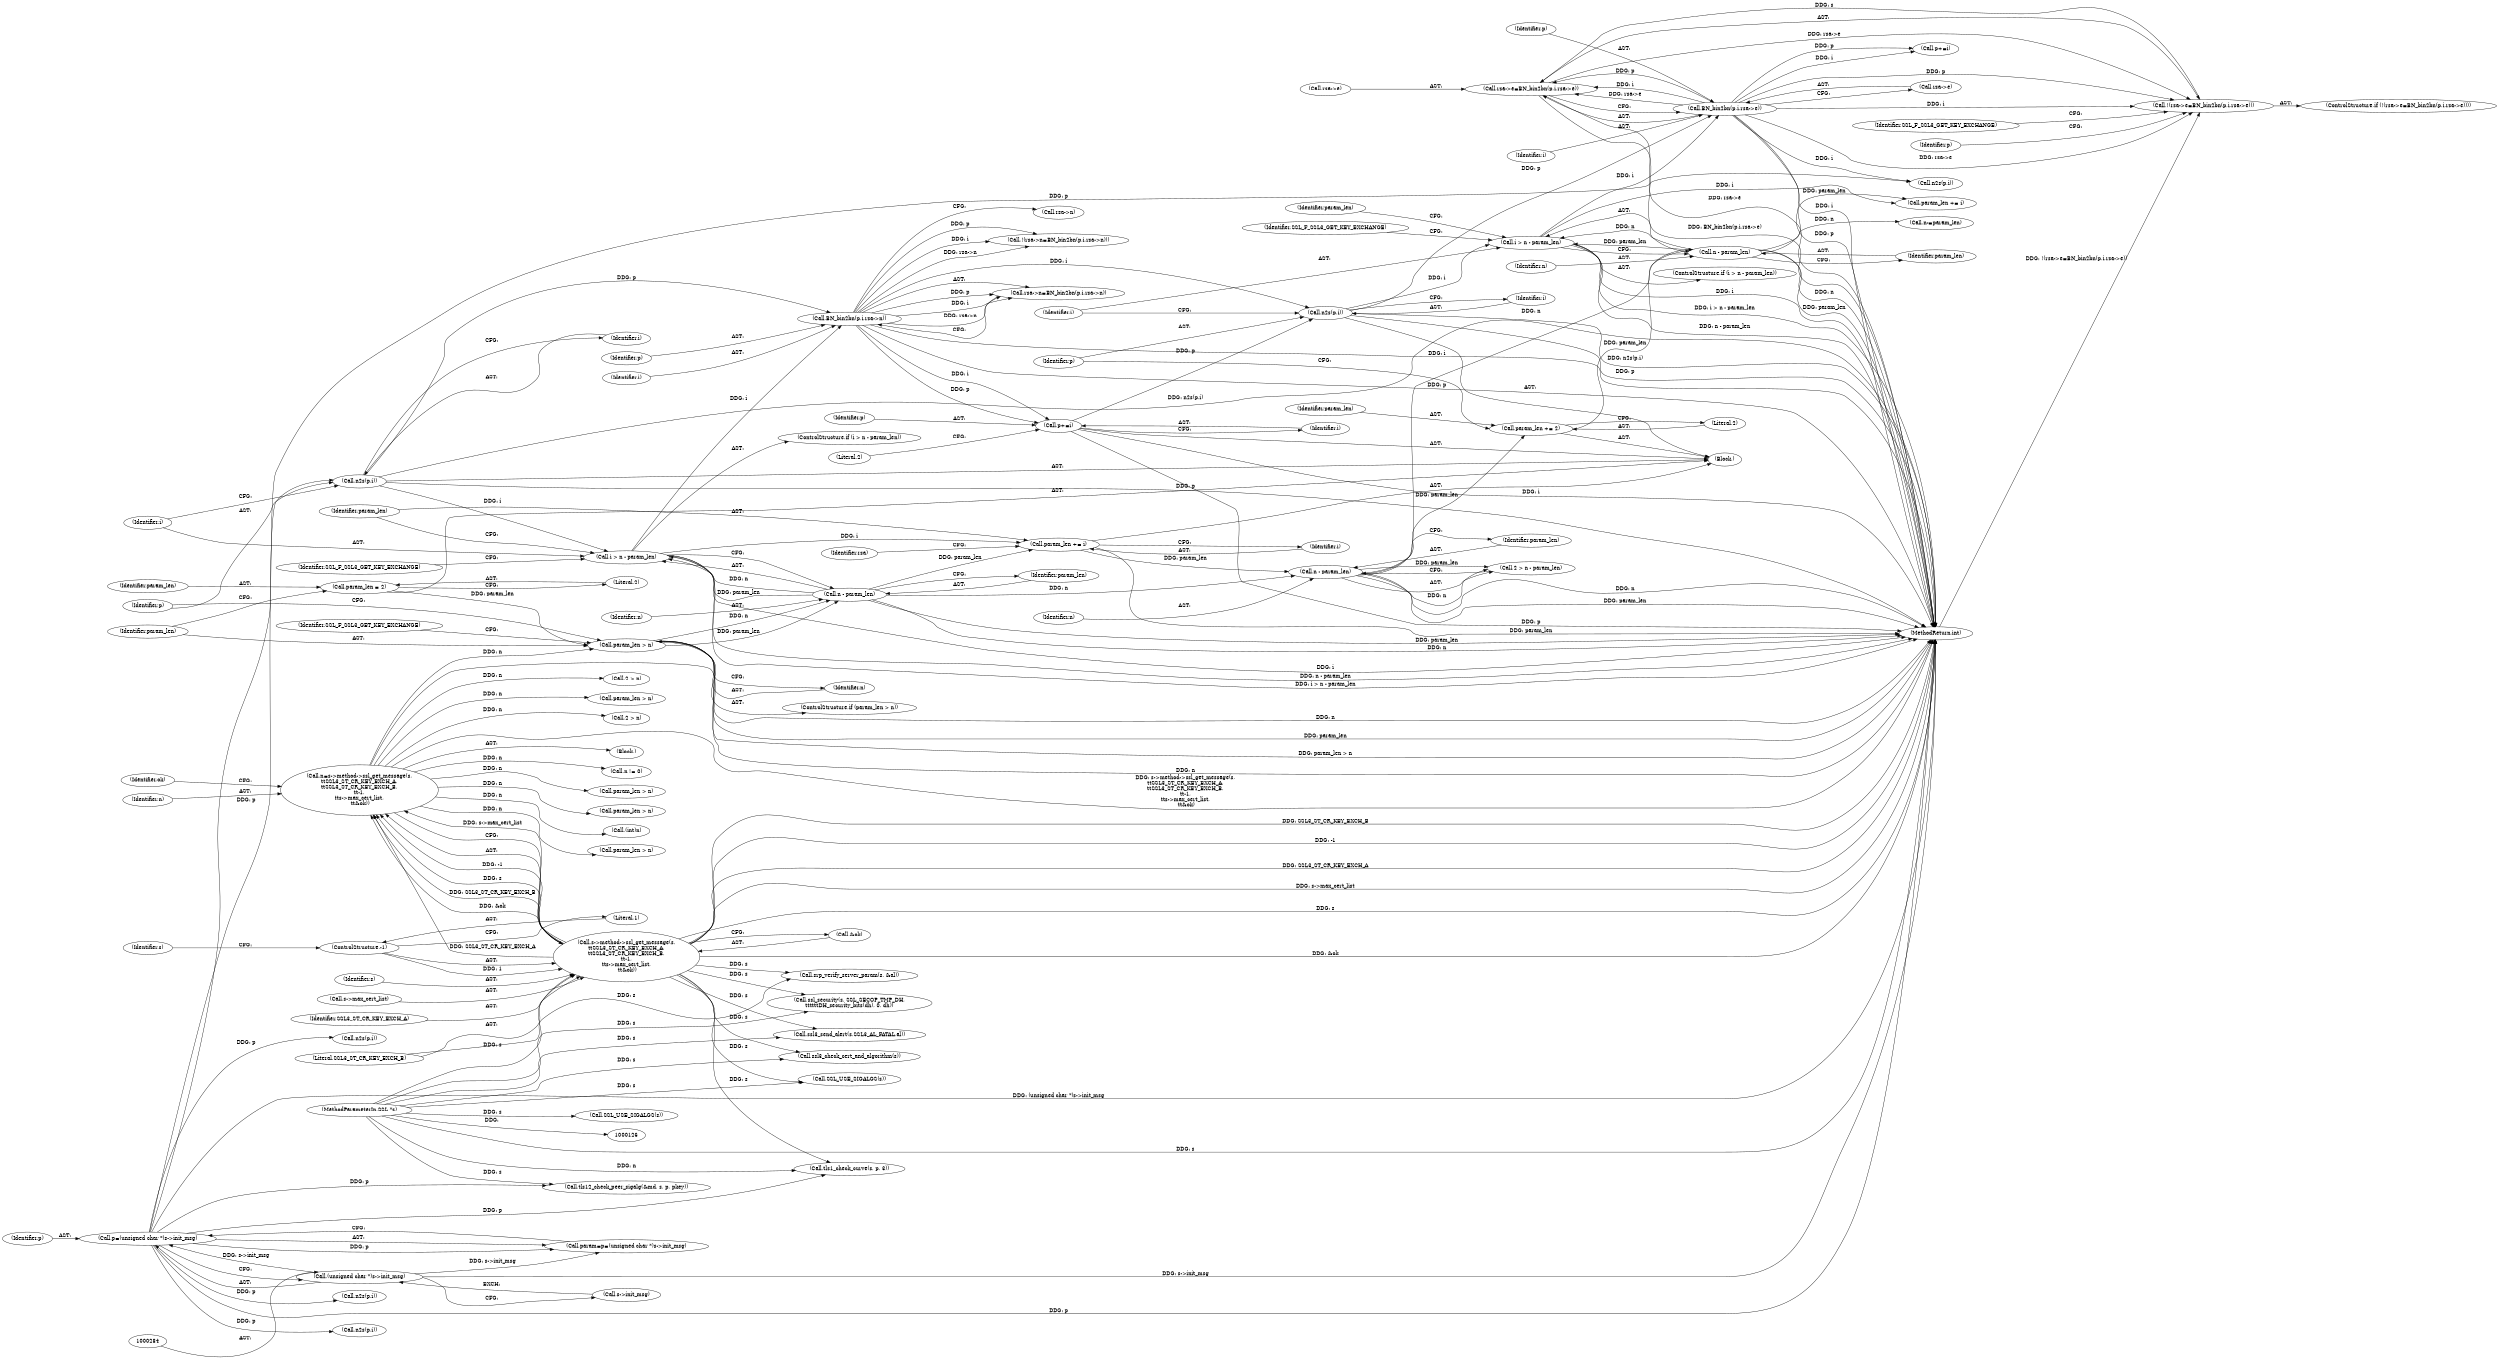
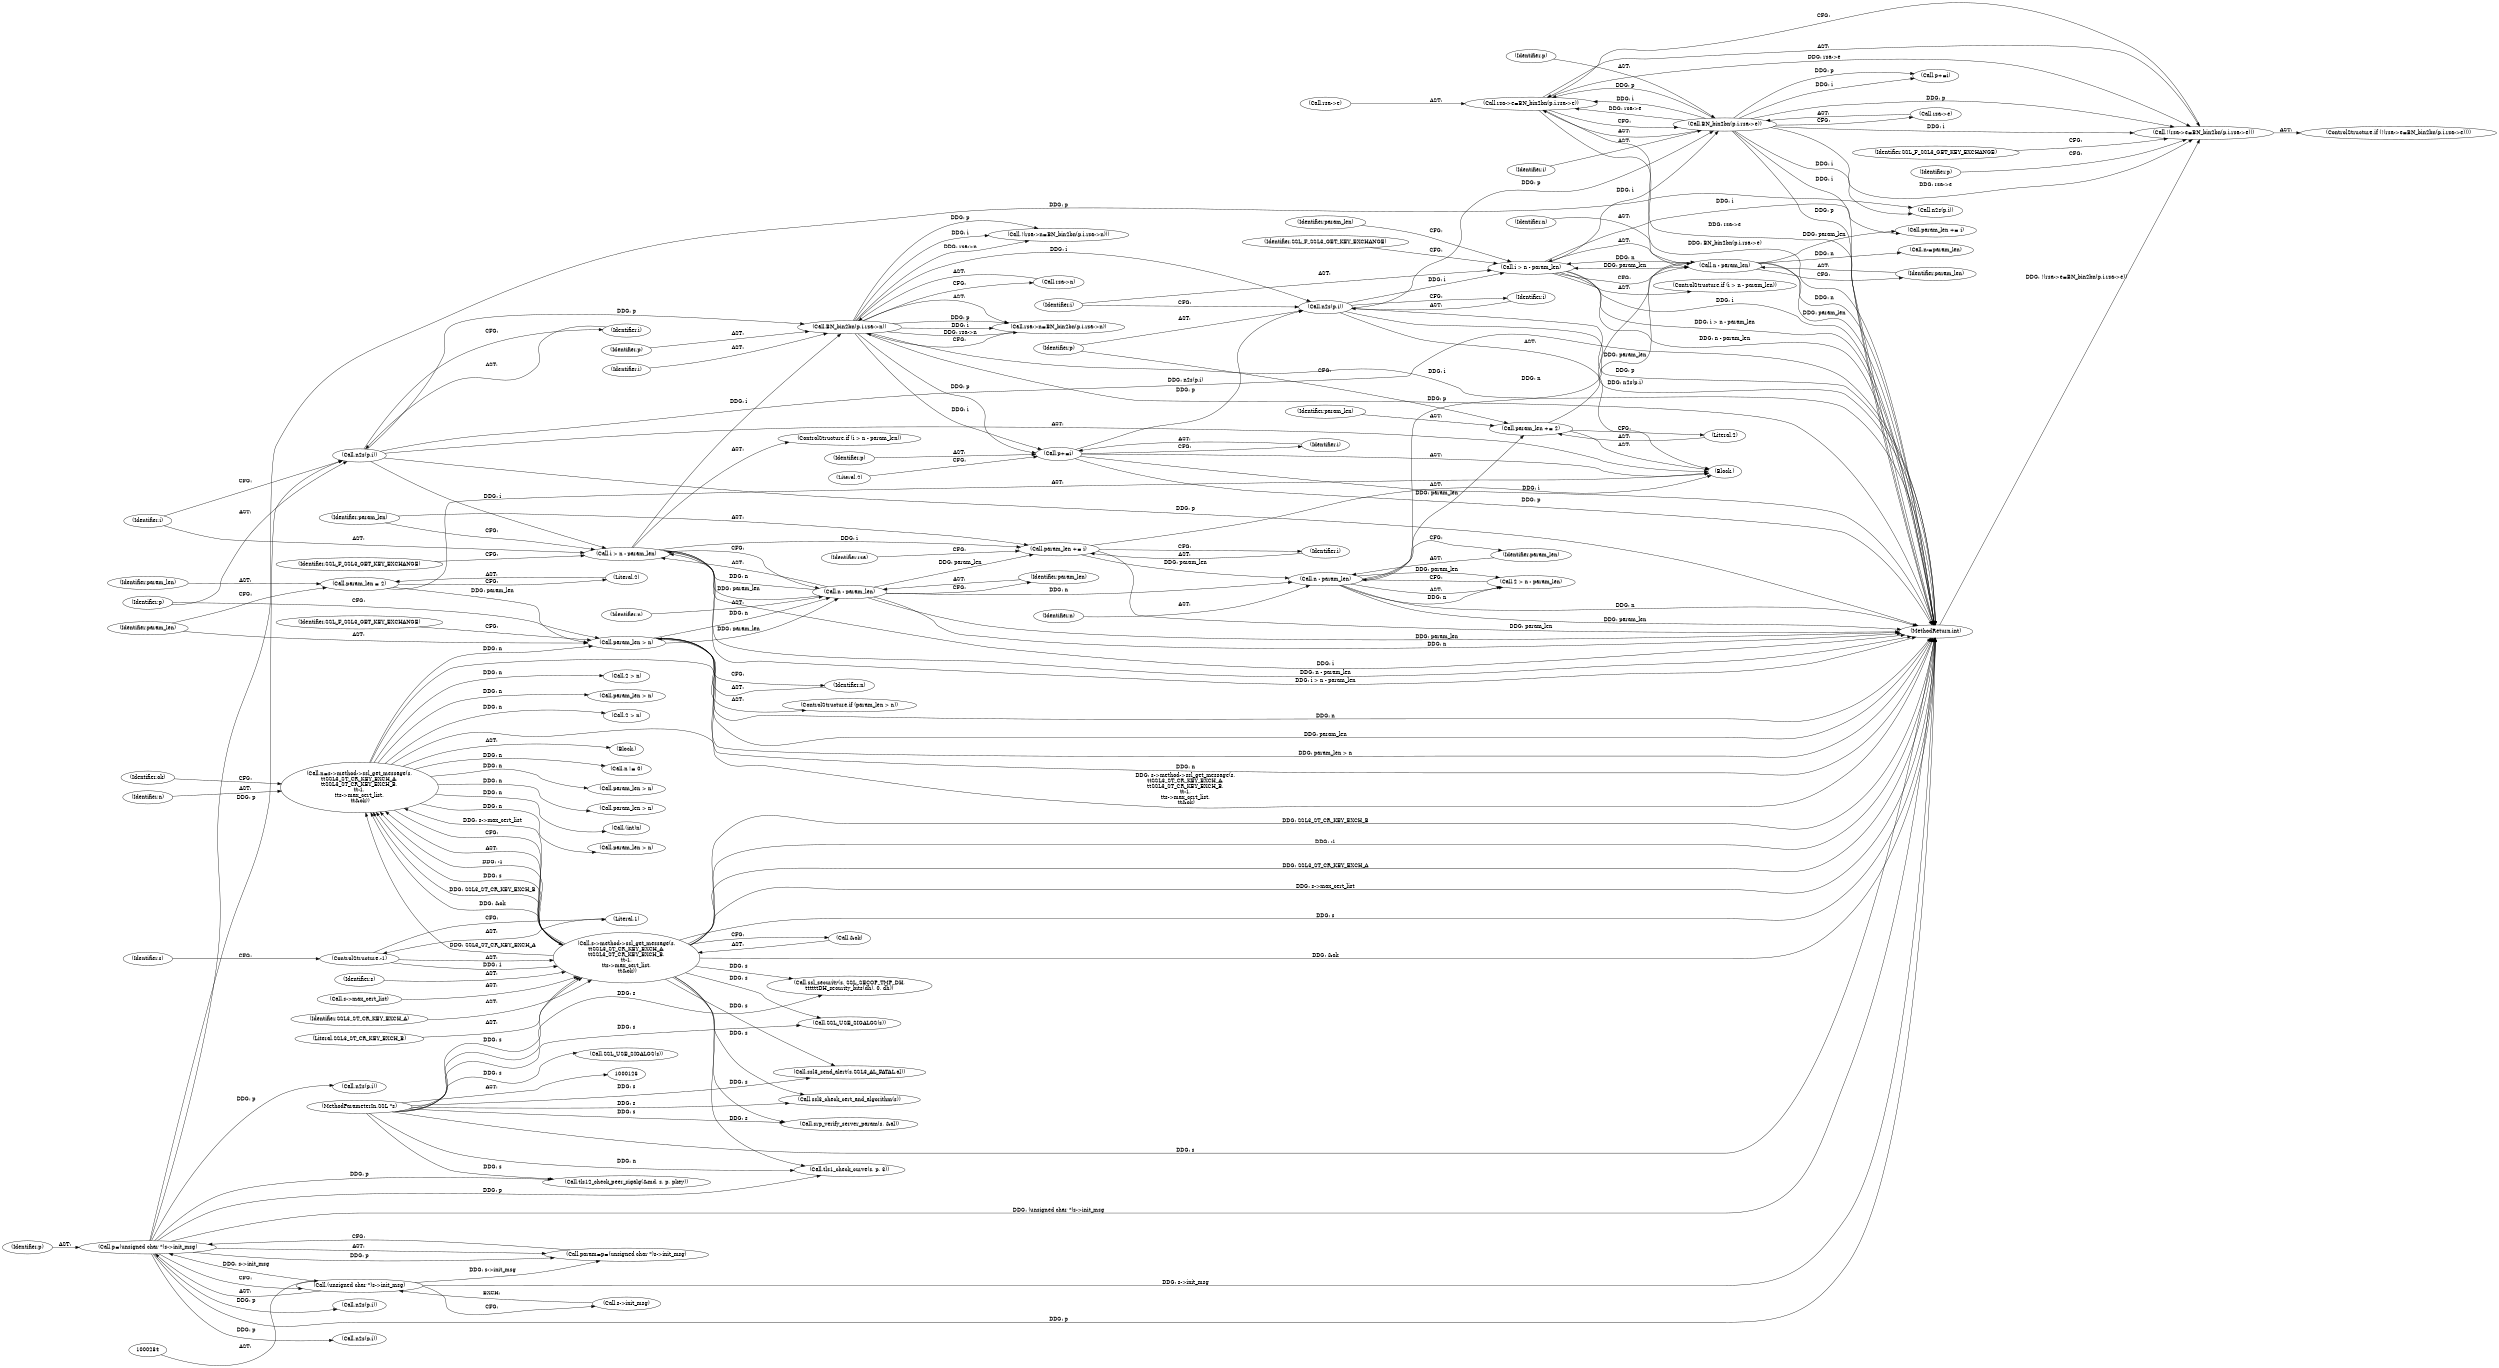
edge "(Call,!(rsa->e=BN_bin2bn(p,i,rsa->e)))" -> "(Call,rsa->e=BN_bin2bn(p,i,rsa->e))": label "DDG: s" -> "CFG: "
edge "(Call,rsa->n)" -> "(Call,BN_bin2bn(p,i,rsa->n))": added, label "AST:"
edge "(Literal,SSL3_ST_CR_KEY_EXCH_B)" -> "(Call,srp_verify_server_param(s, &al))": now "(MethodParameterIn,SSL *s)" -> "(Call,srp_verify_server_param(s, &al))"
edge "(MethodParameterIn,SSL *s)" -> "1000126": label "DDG: " -> "AST: "
